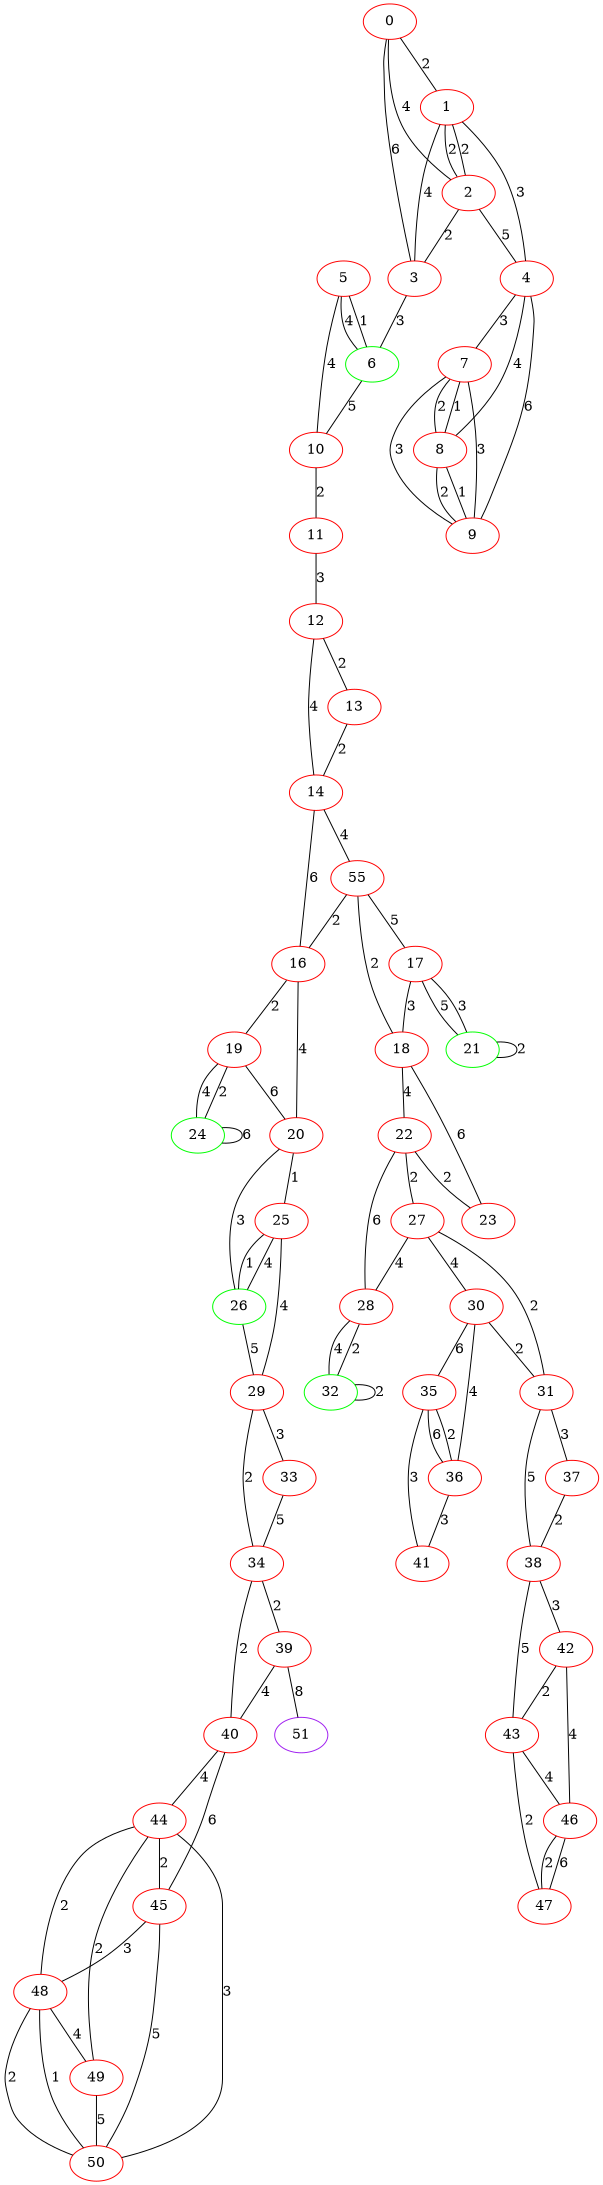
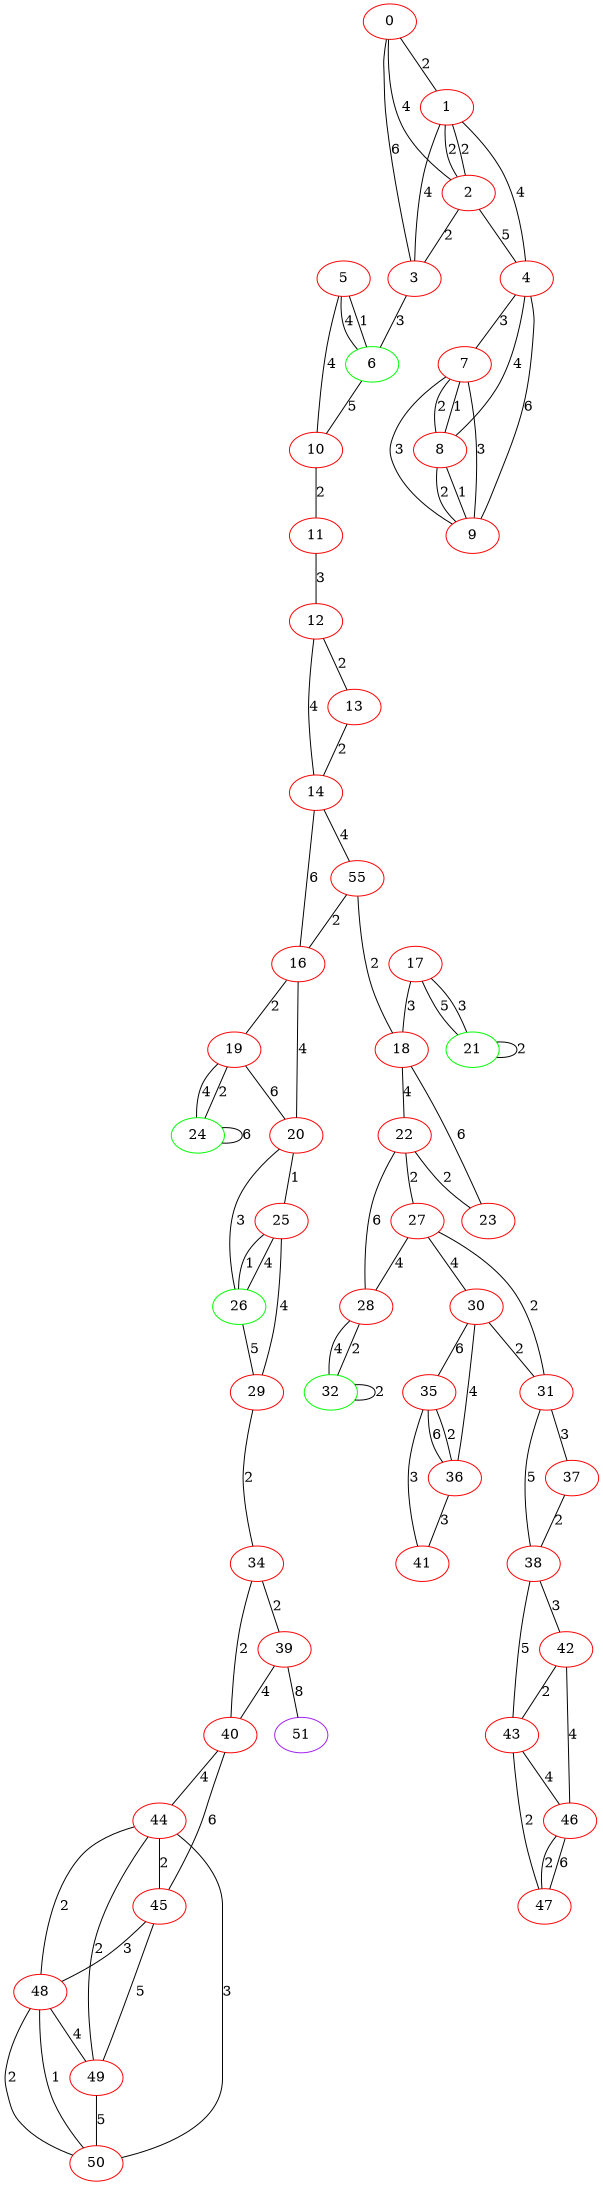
edge "1" -- "4": label "3" -> "4"
edge "55" -- "17": removed, label "5"
node "33": removed
edge "45" -- "50": now "45" -- "49"
